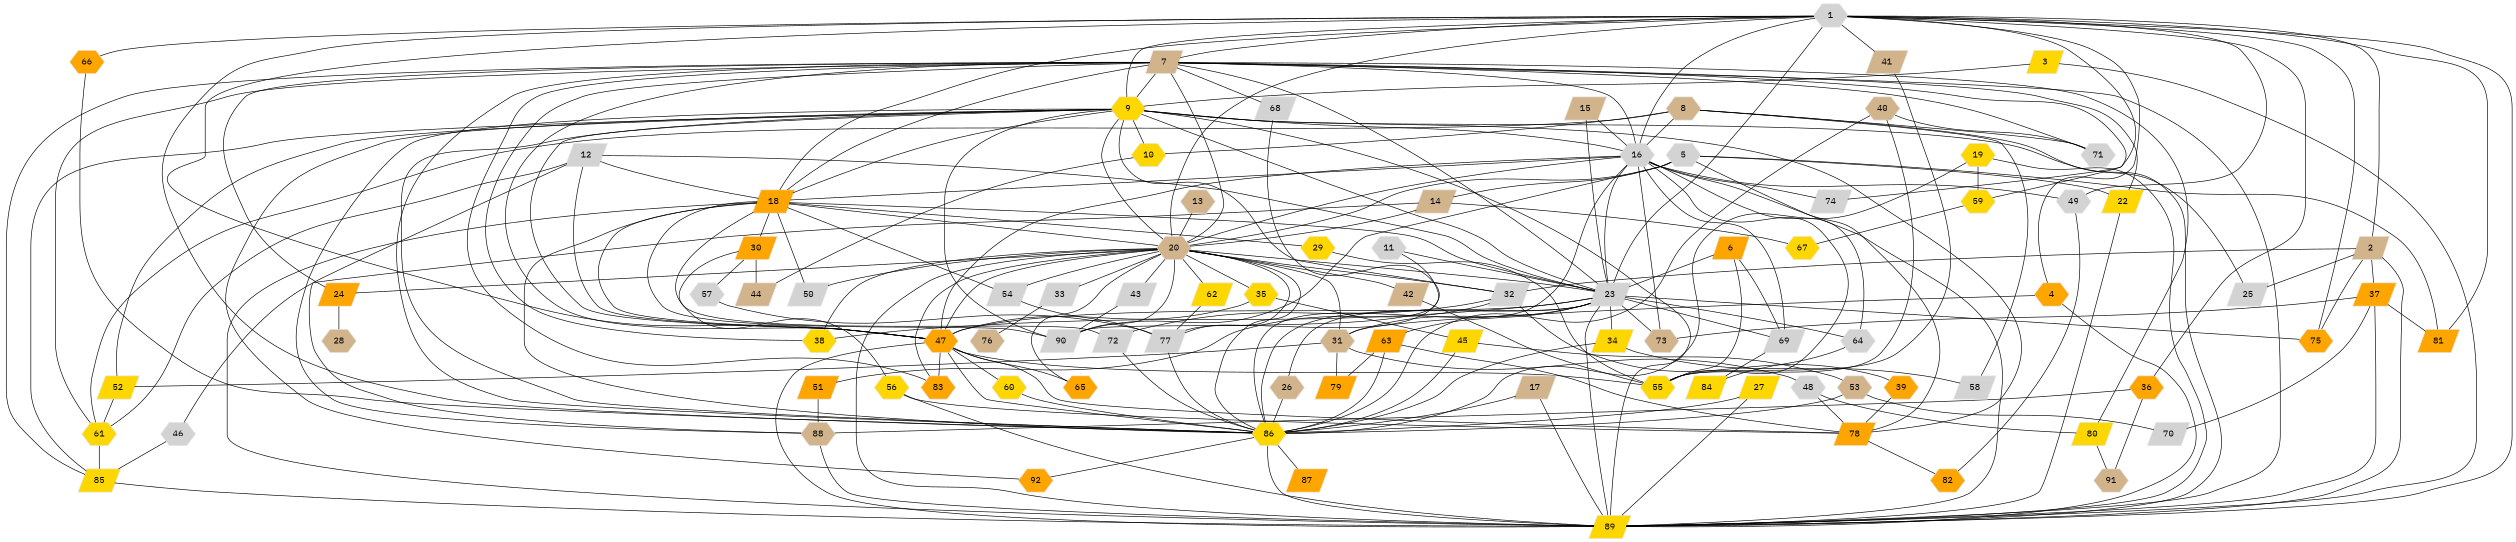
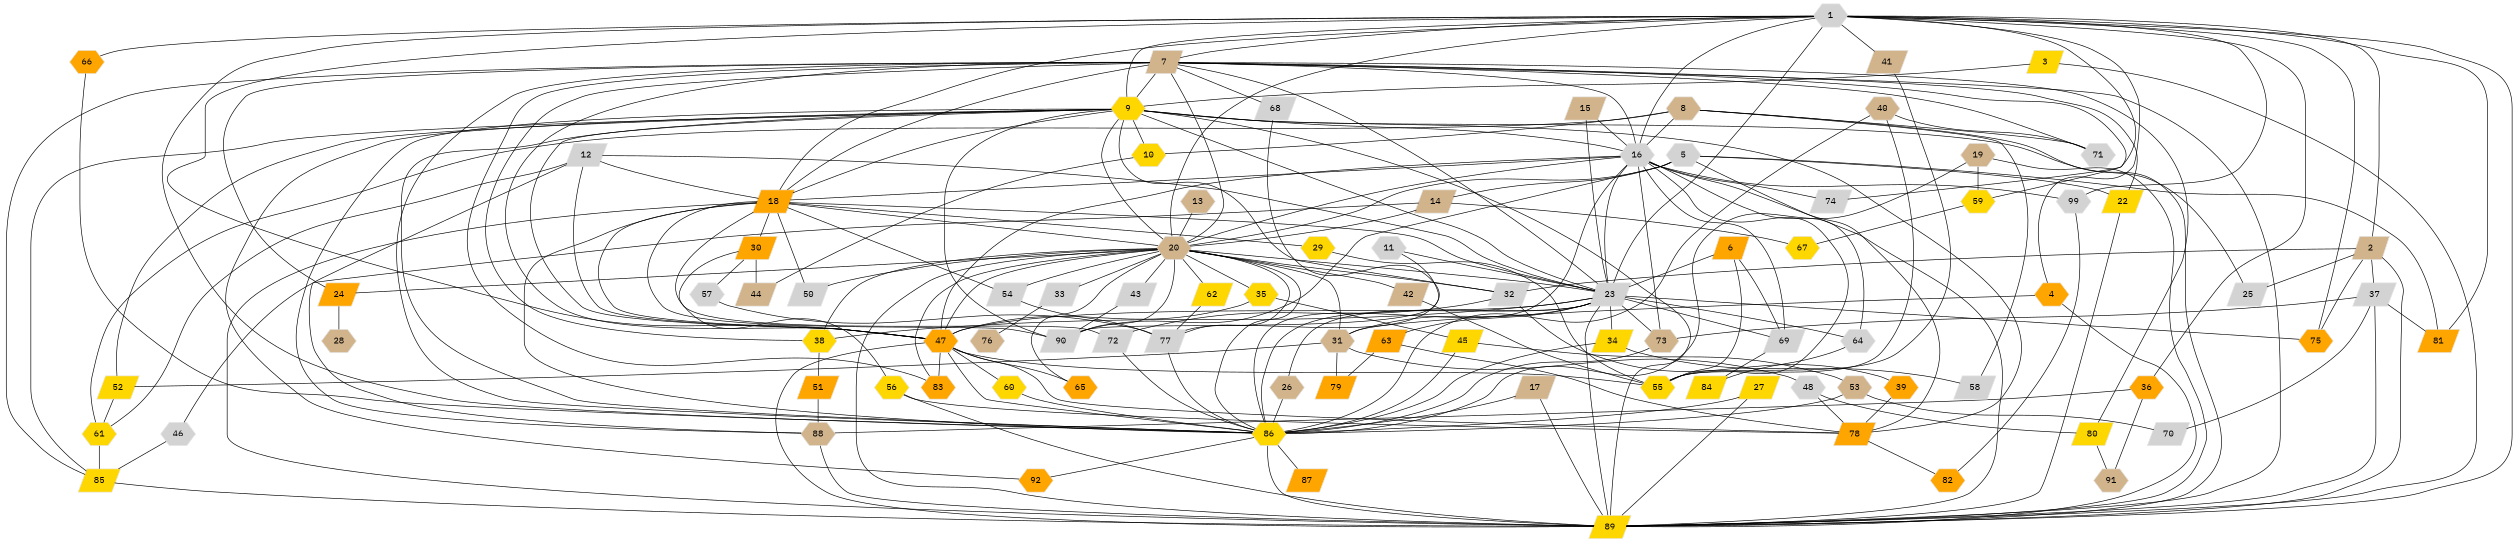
edge "7" -- "61": removed
node "19": fillcolor gold -> tan
node "49": label "49" -> "99"
node "37": fillcolor orange -> lightgrey
edge "32" -- "51": now "38" -- "51"
edge "63" -- "86": now "73" -- "86"
